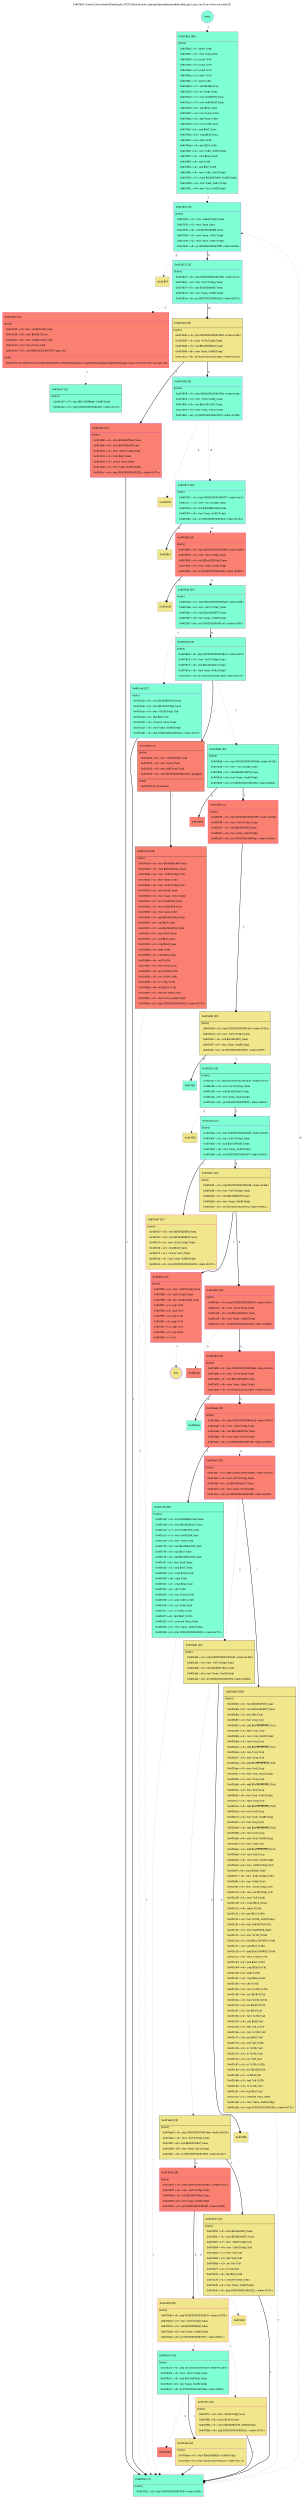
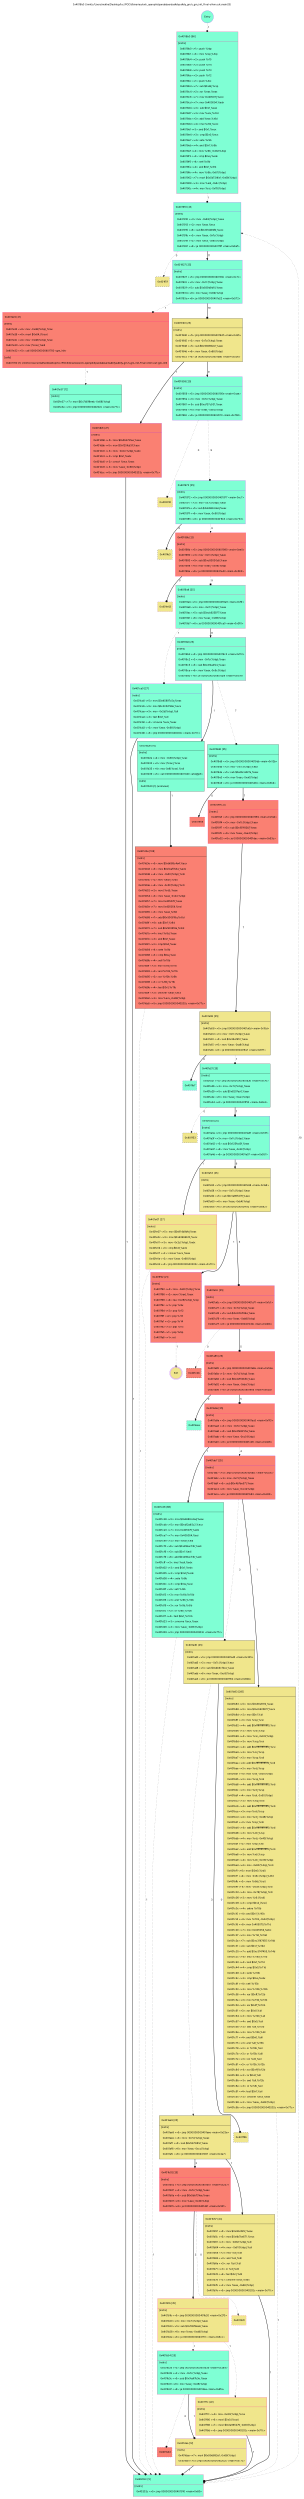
node "0x401d2e [16]": fillcolor salmon -> aquamarine
